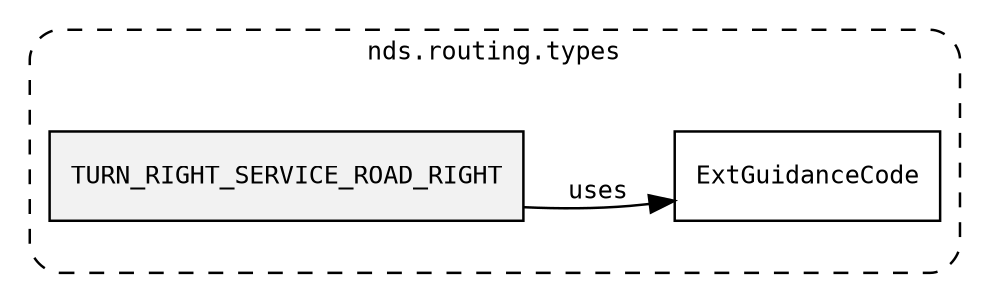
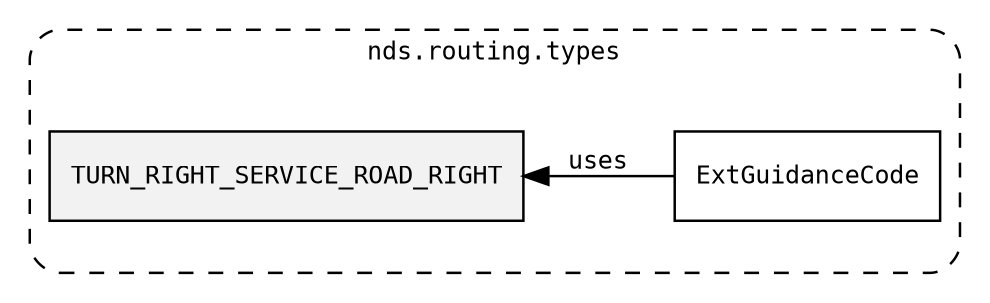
edge "TURN_RIGHT_SERVICE_ROAD_RIGHT" -> "ExtGuidanceCode": reversed
